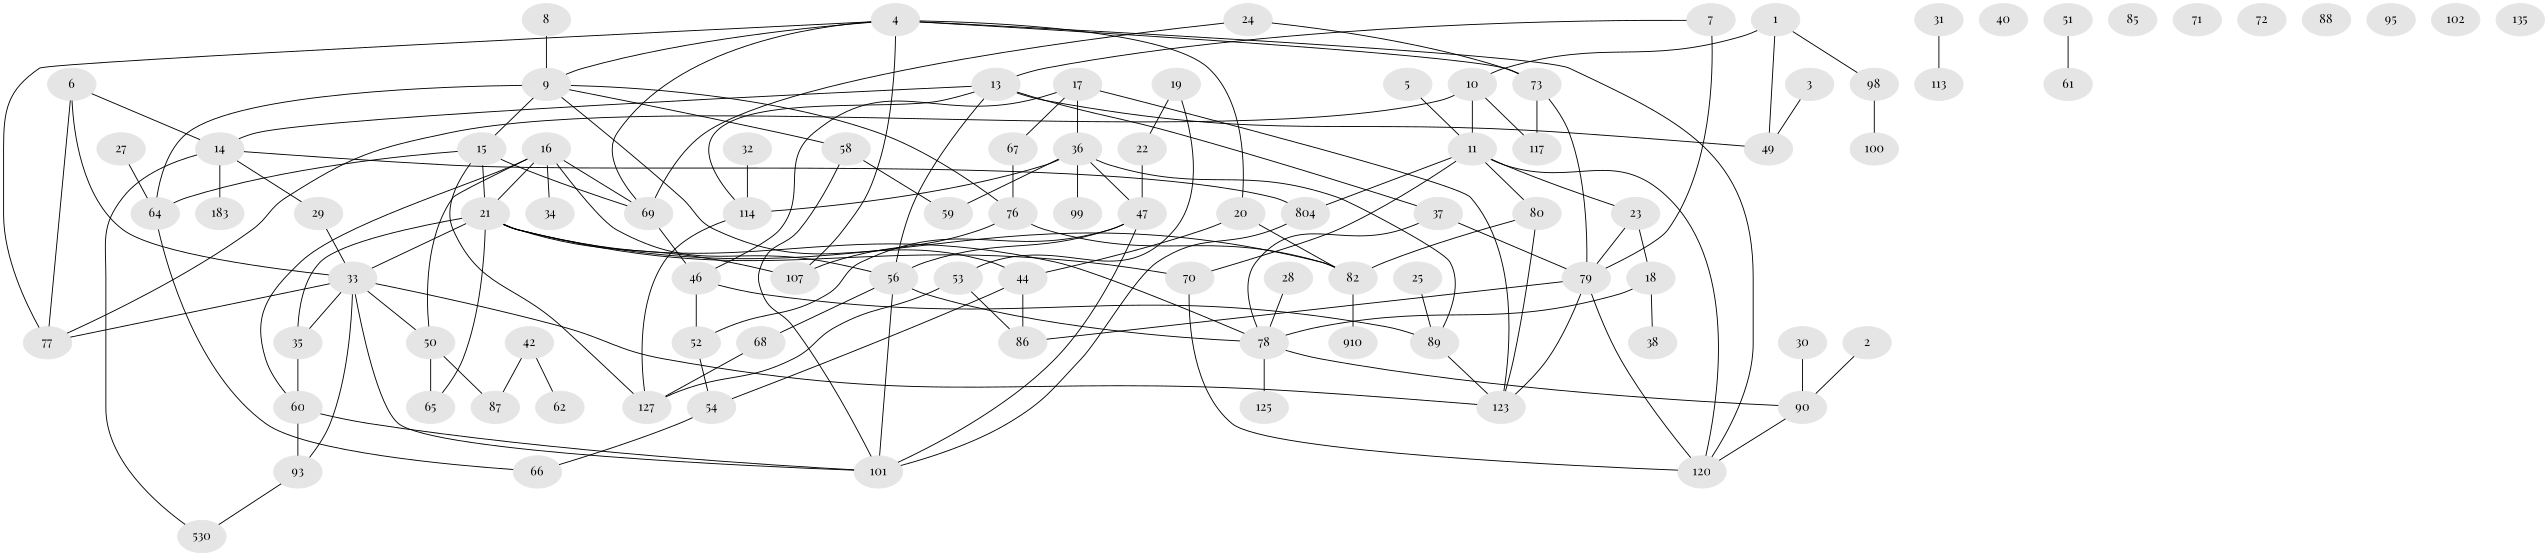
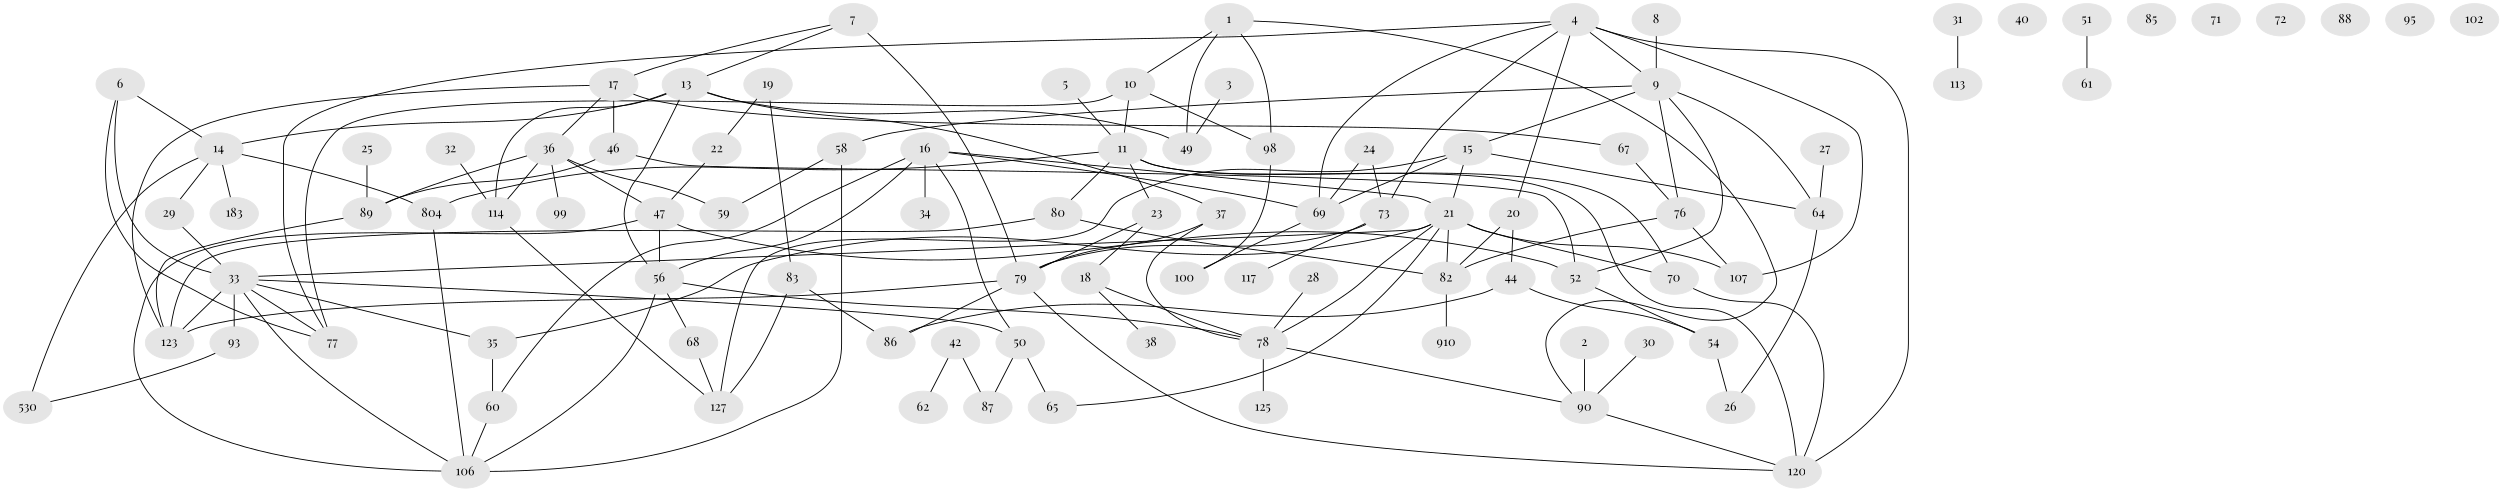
node "135": removed
edge "7" -- "17": added
edge "10" -- "117": now "10" -- "98"
edge "1" -- "90": added
edge "9" -- "44": now "9" -- "52"
edge "69" -- "46": now "69" -- "100"
node "53": label "53" -> "83"
edge "60" -- "93": removed
node "66": label "66" -> "26"
node "101": label "101" -> "106"
